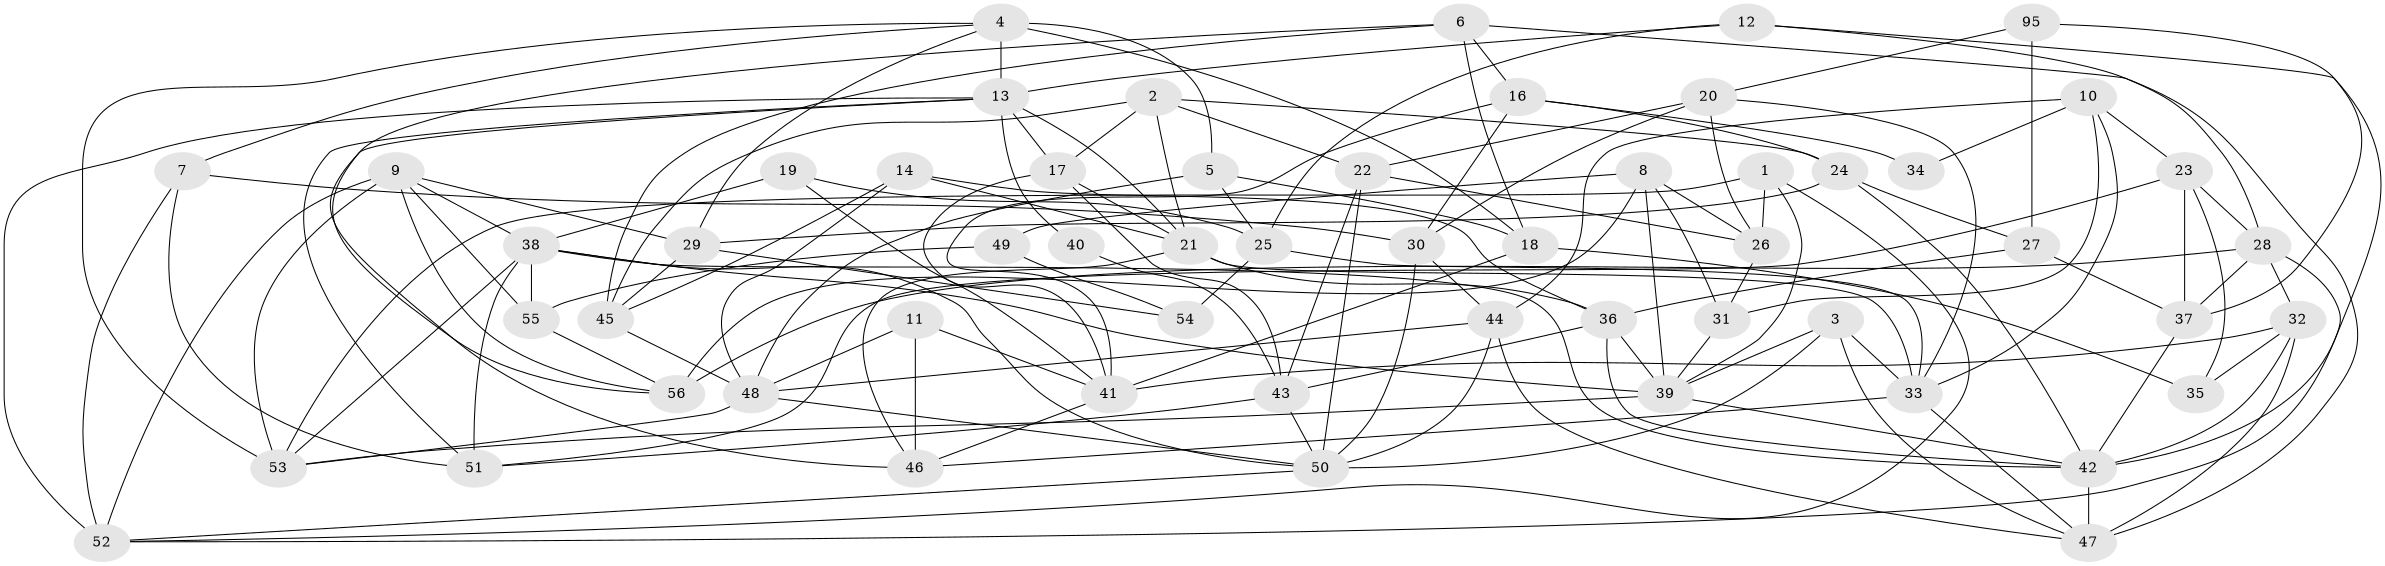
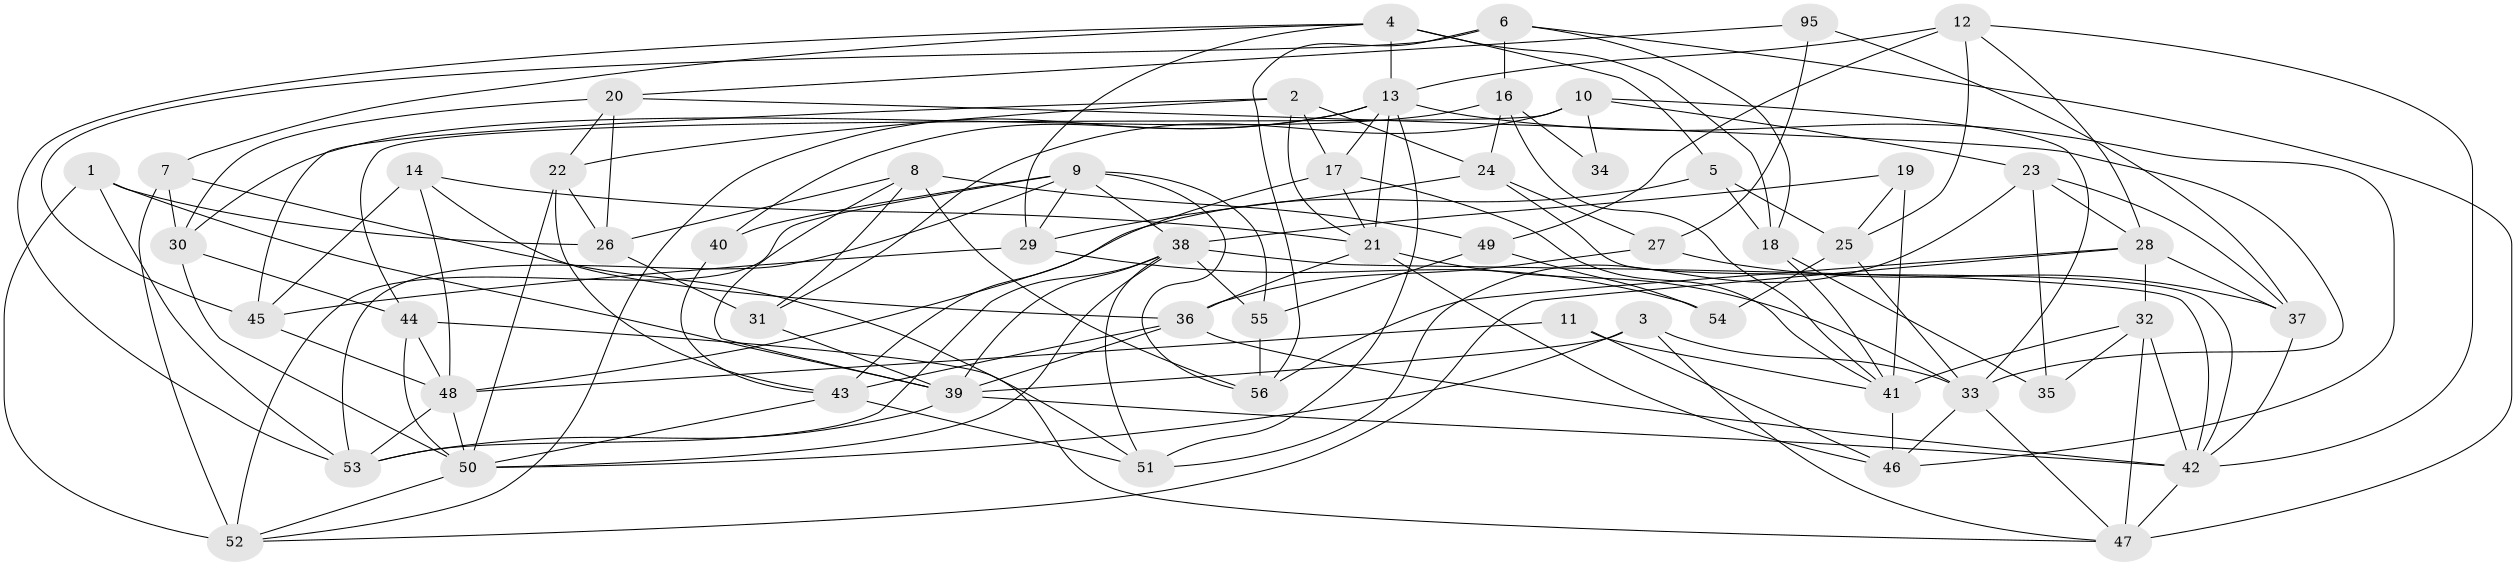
edge "12" -- "49": added
edge "9" -- "40": added
